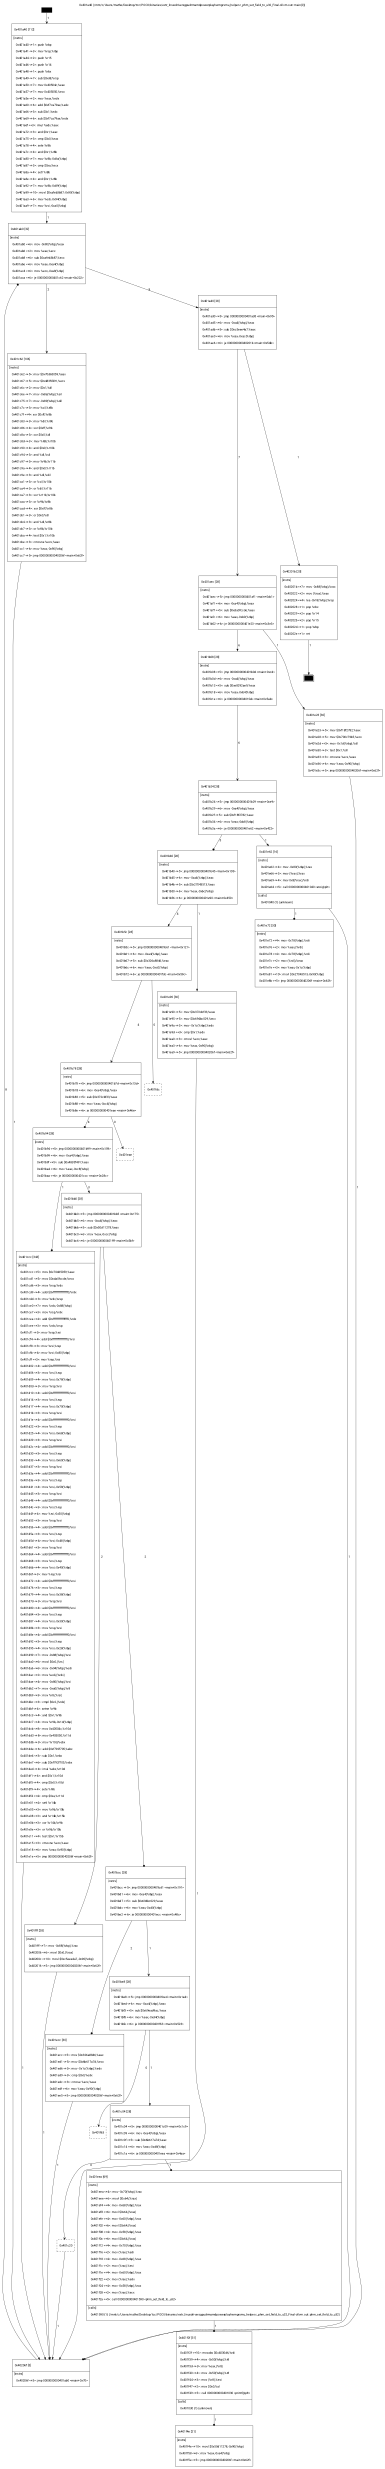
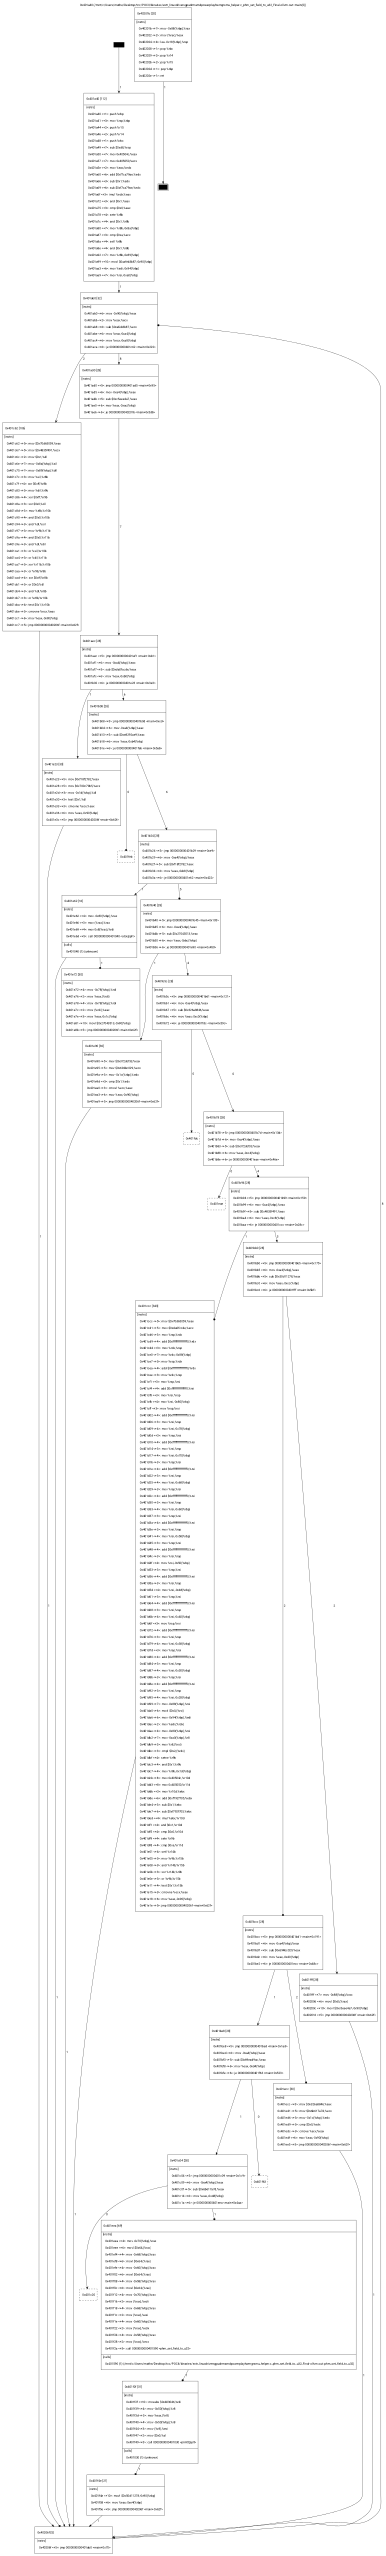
edge "0x401ad0 [28]" -> "0x40201b [20]": removed, label "1"
node "0x401feb": added
edge "0x401c20" -> "0x40206f [5]": now "0x401f4e [21]" -> "0x40206f [5]"
